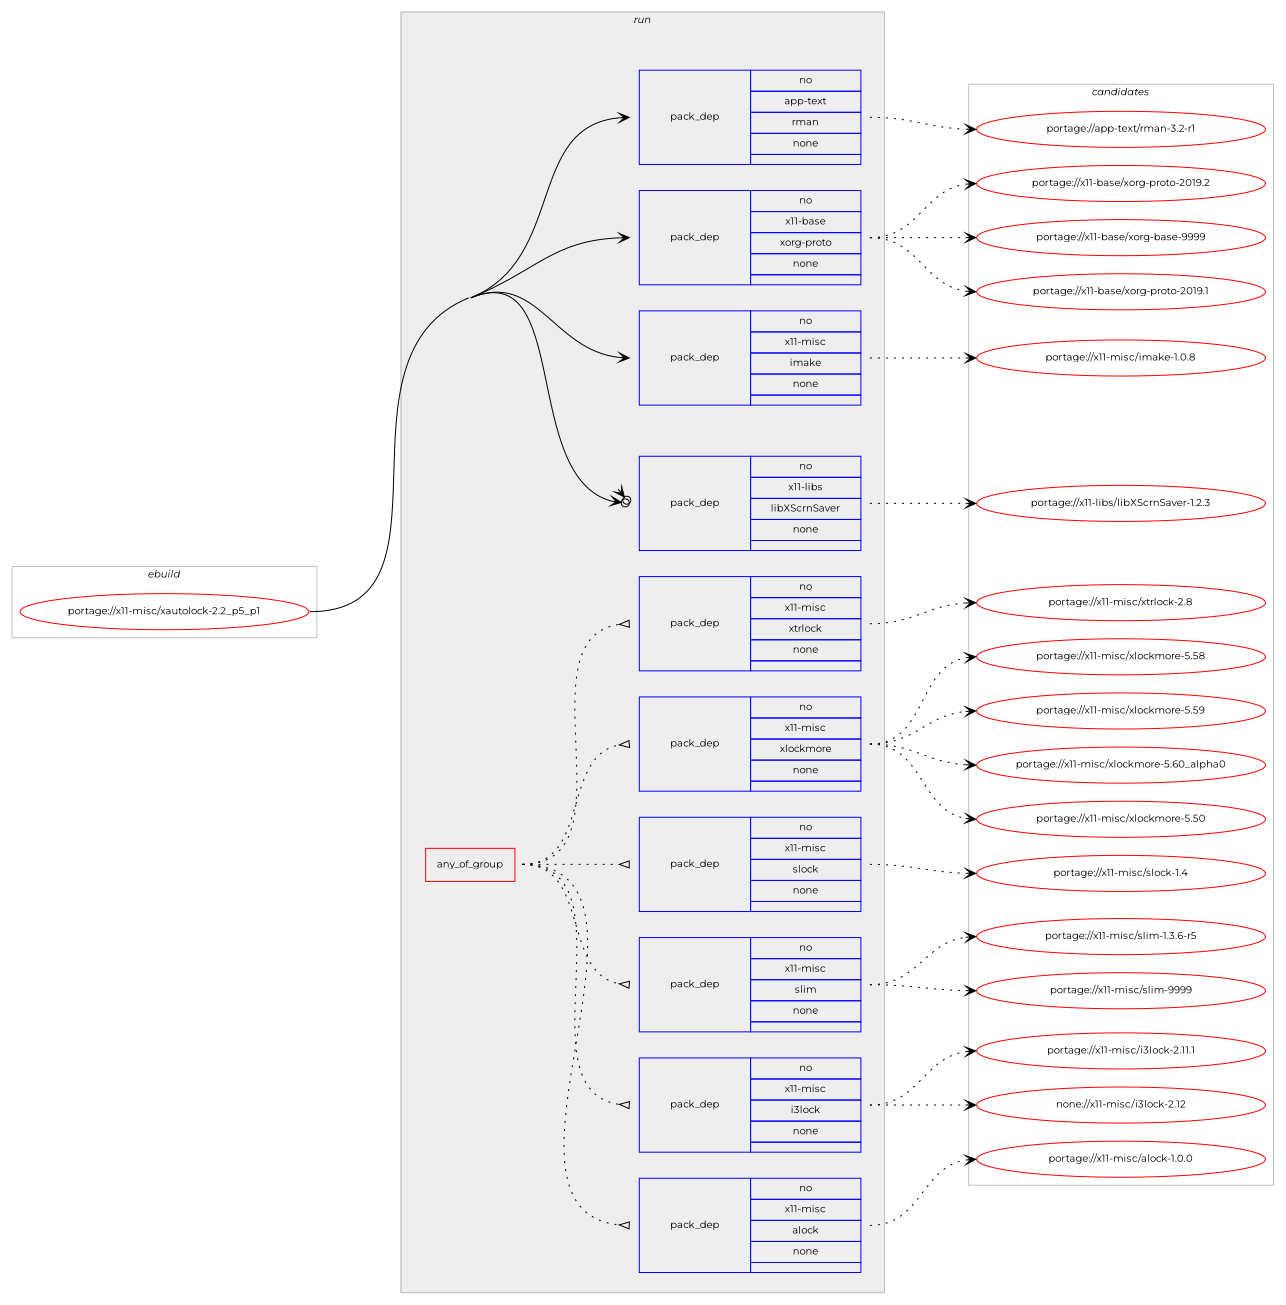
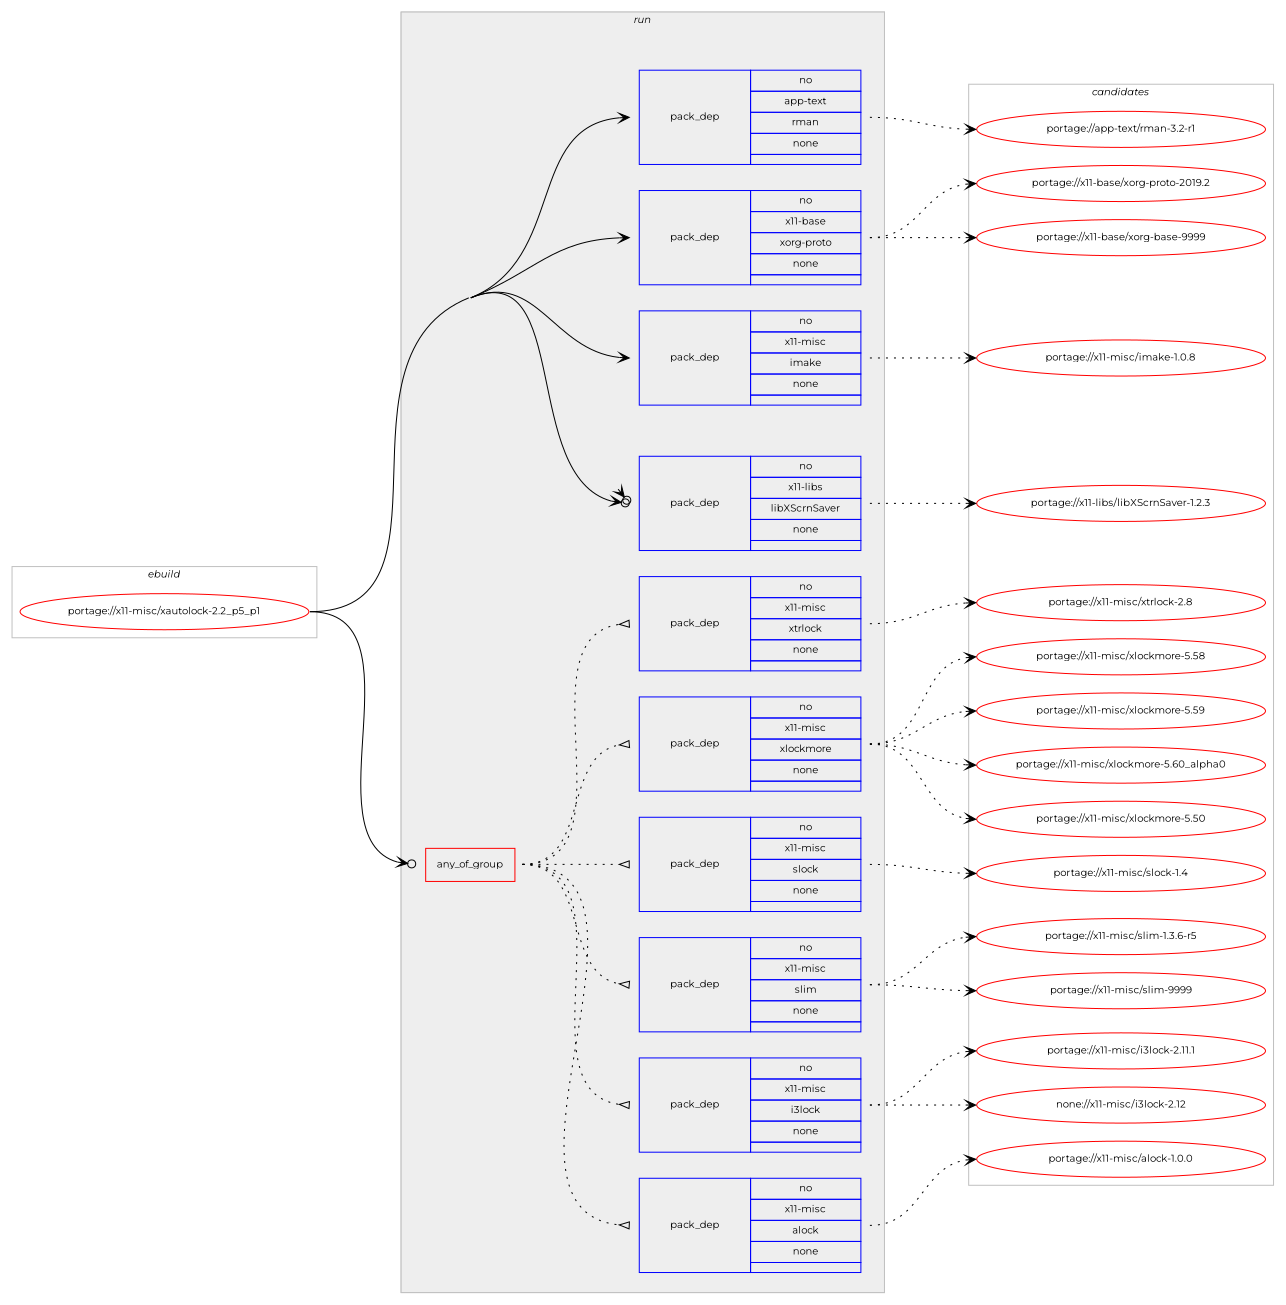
node "portage://x11-base/xorg-proto-2019.1": removed
edge "portage://x11-misc/xautolock-2.2_p5_p1" -> "any_of_group": added
